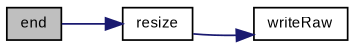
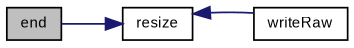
edge "resize" -> "writeRaw": reversed
